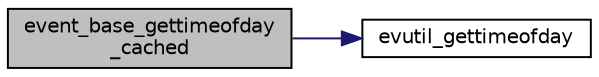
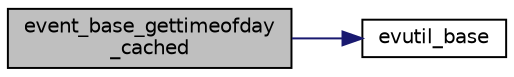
node "evutil_gettimeofday": label "evutil_gettimeofday" -> "evutil_base"
